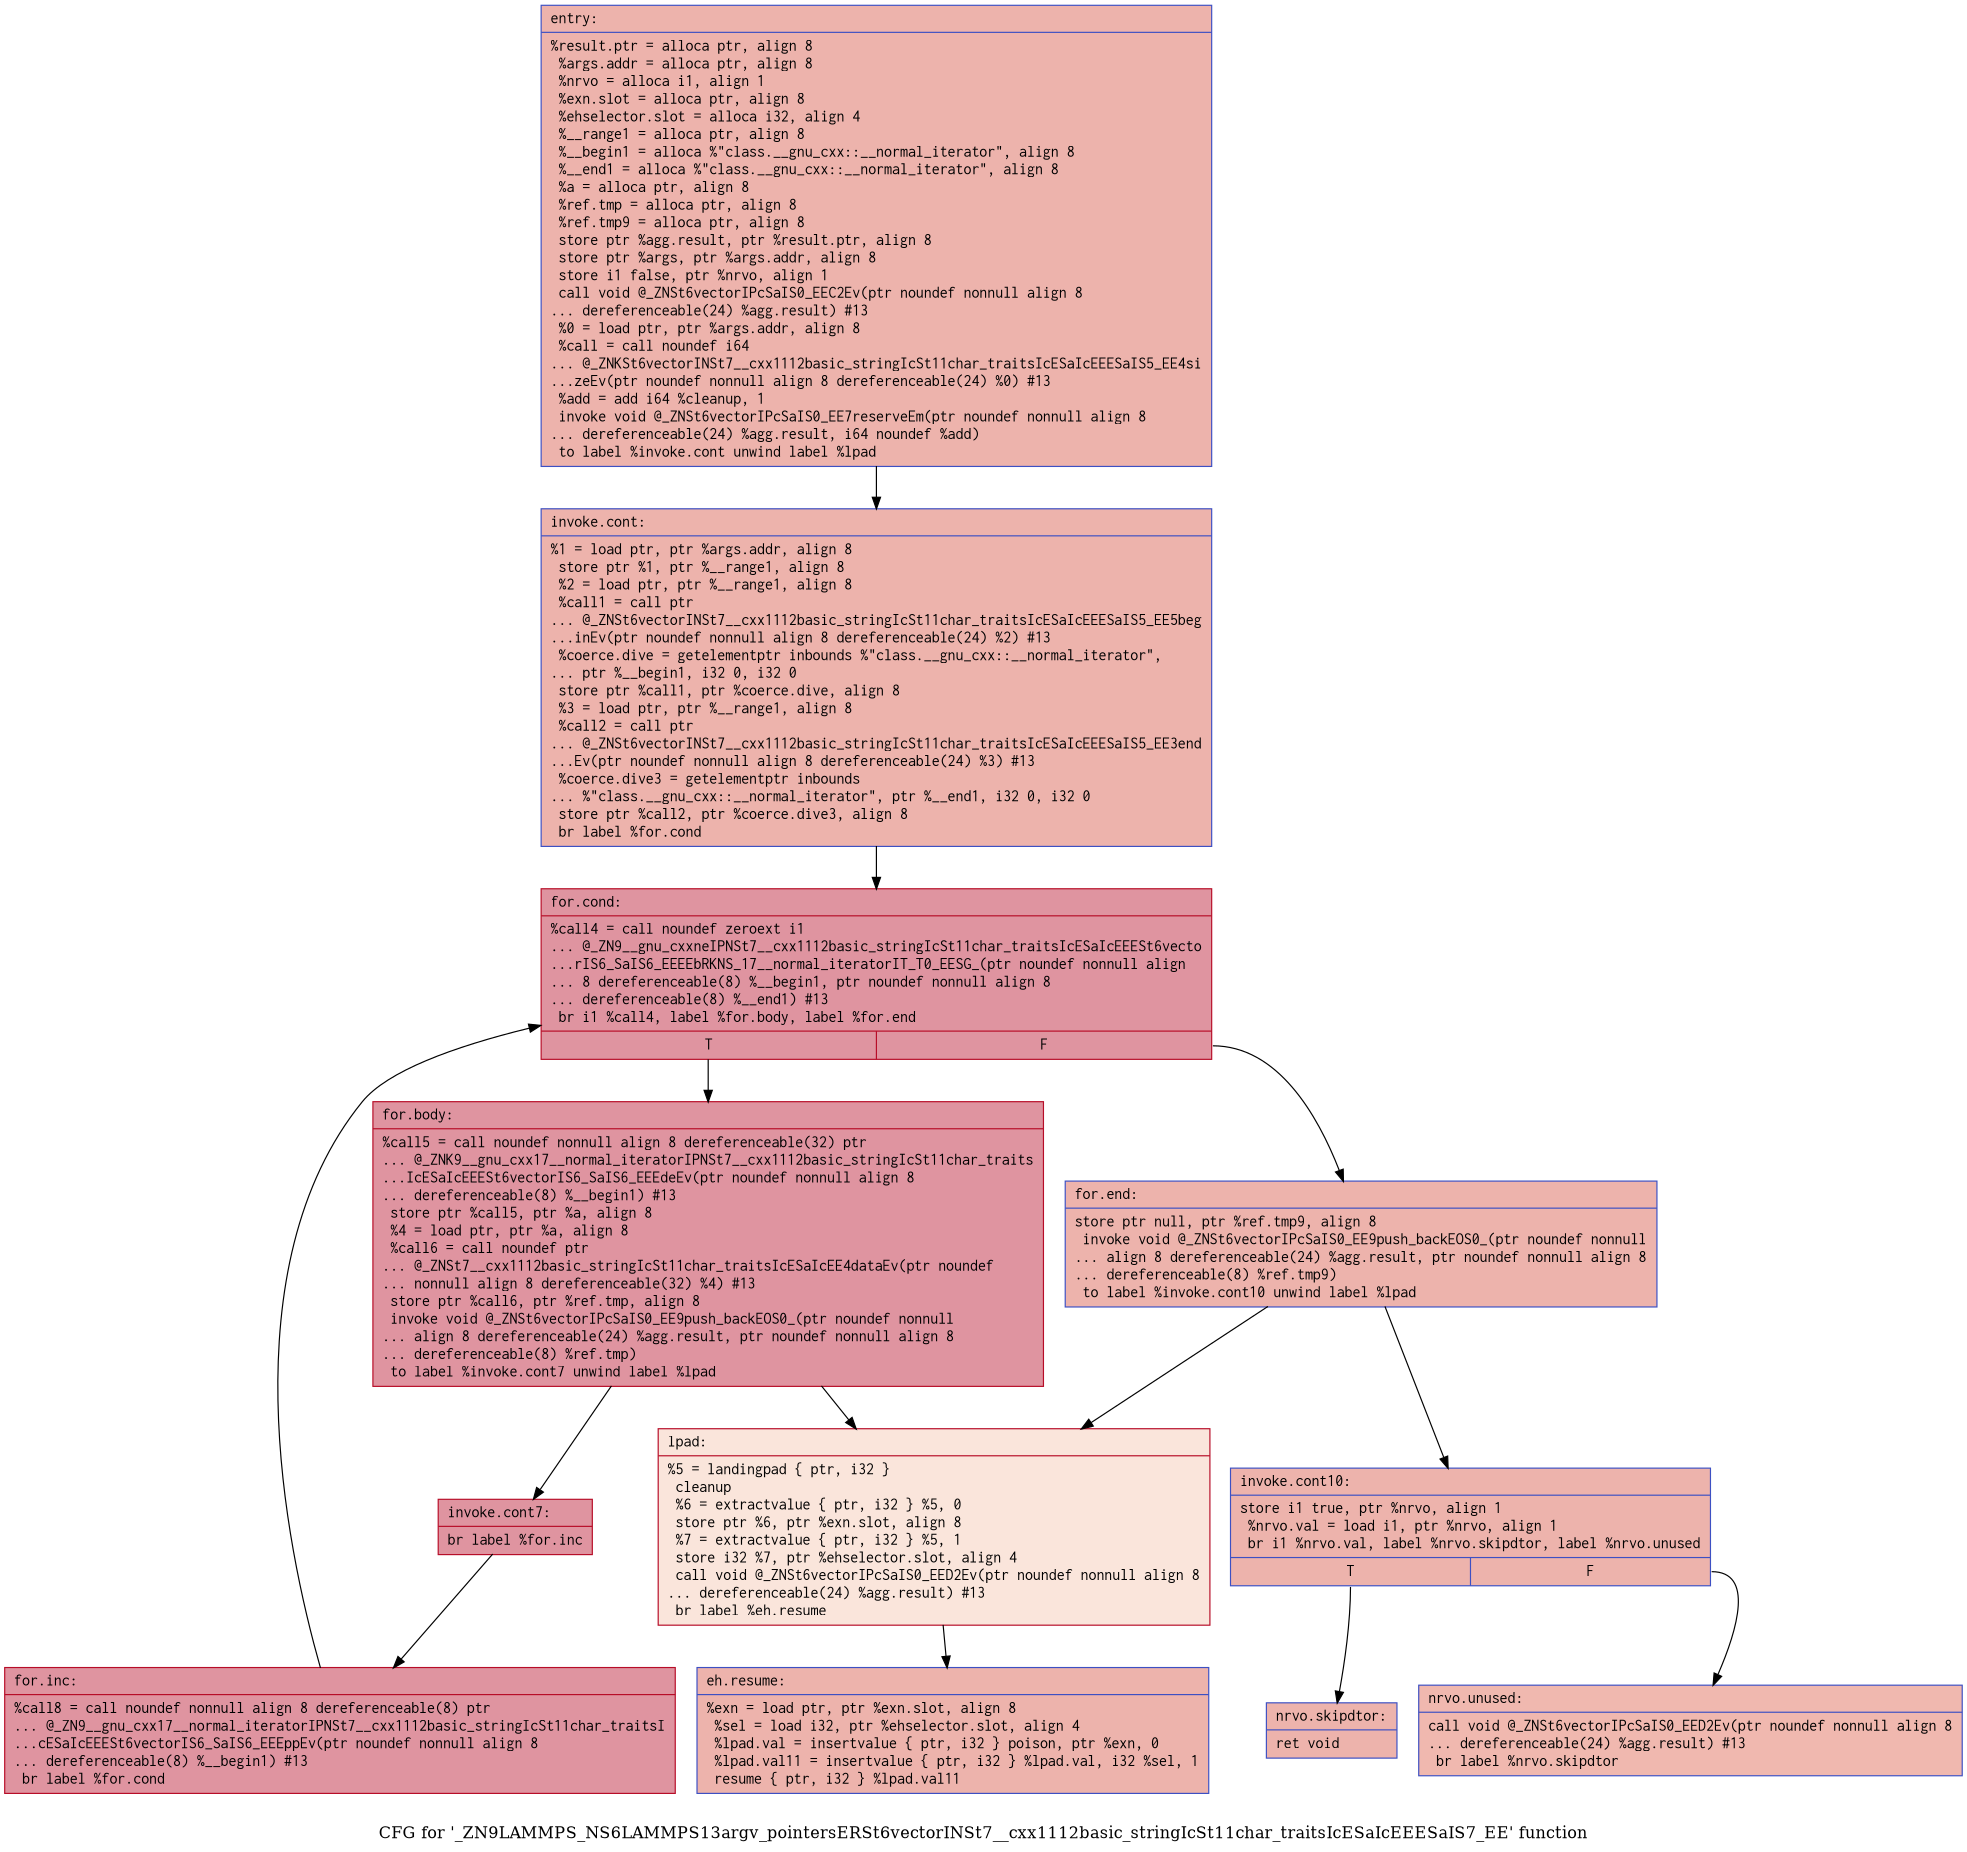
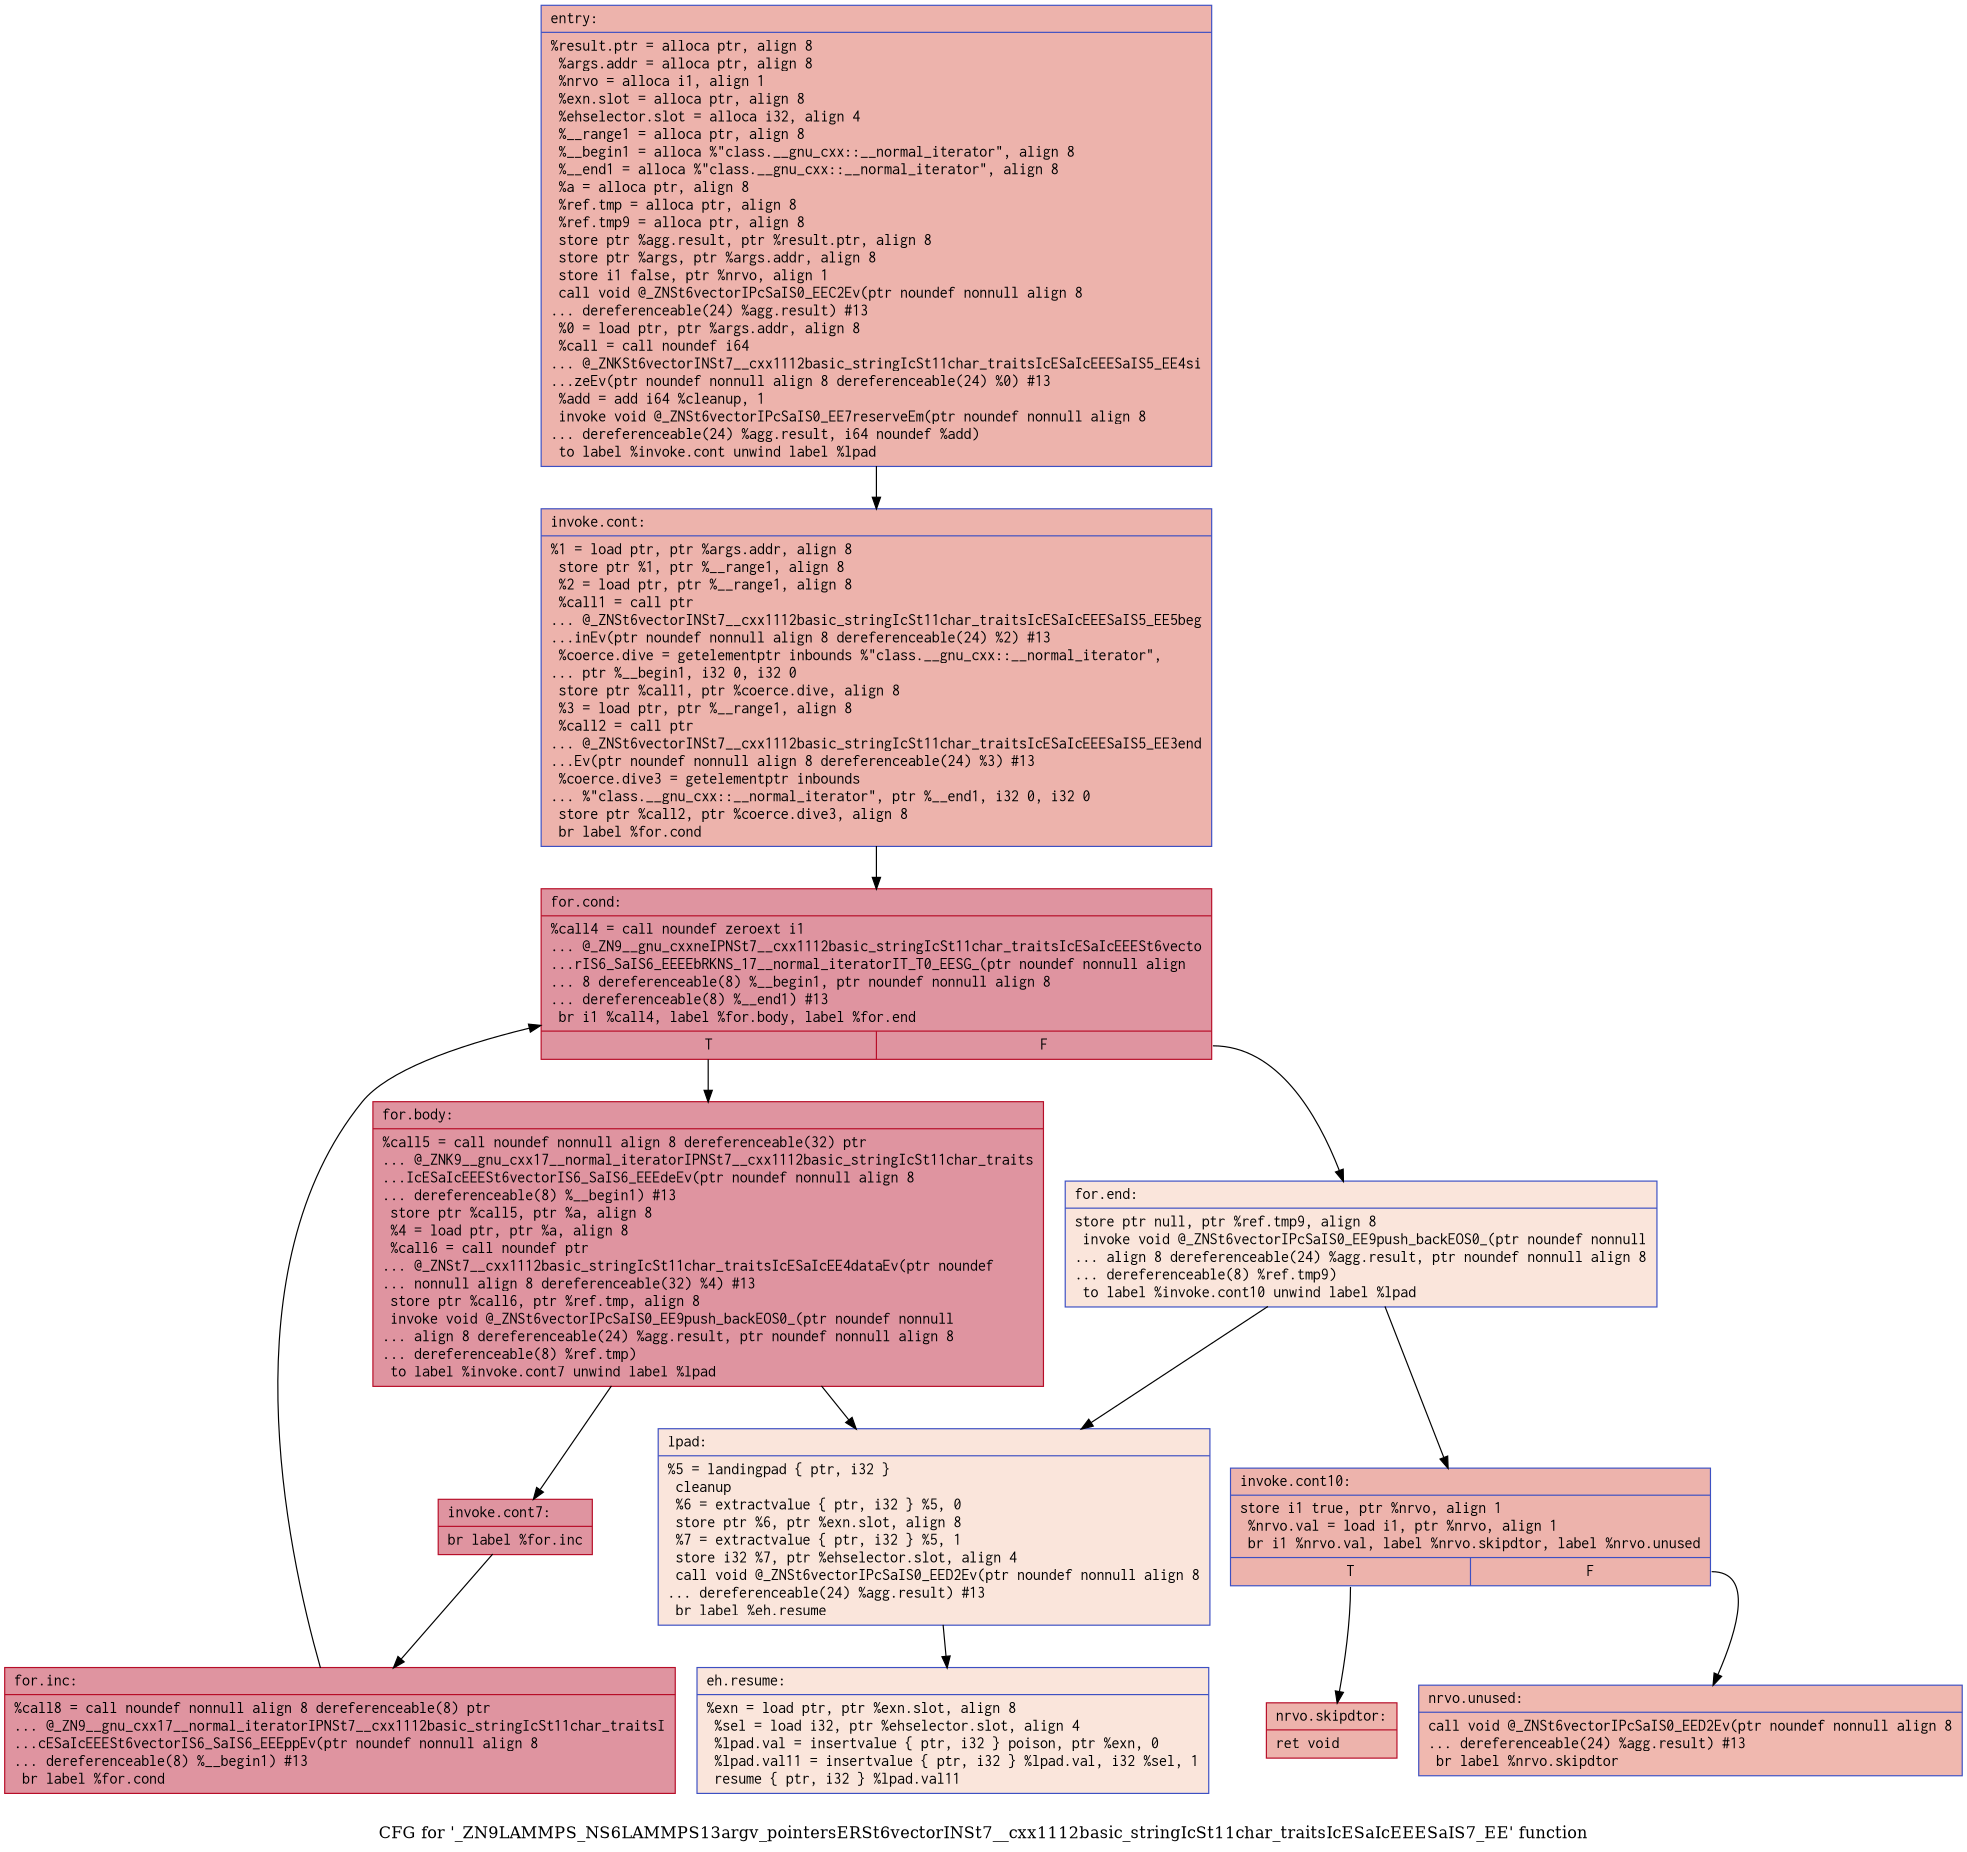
node "for.end:": fillcolor #d6524470 -> #f4c5ad70
node "lpad:": color #b70d28ff -> #3d50c3ff
node "eh.resume:": fillcolor #d6524470 -> #f4c5ad70
node "nrvo.skipdtor:": color #3d50c3ff -> #b70d28ff
